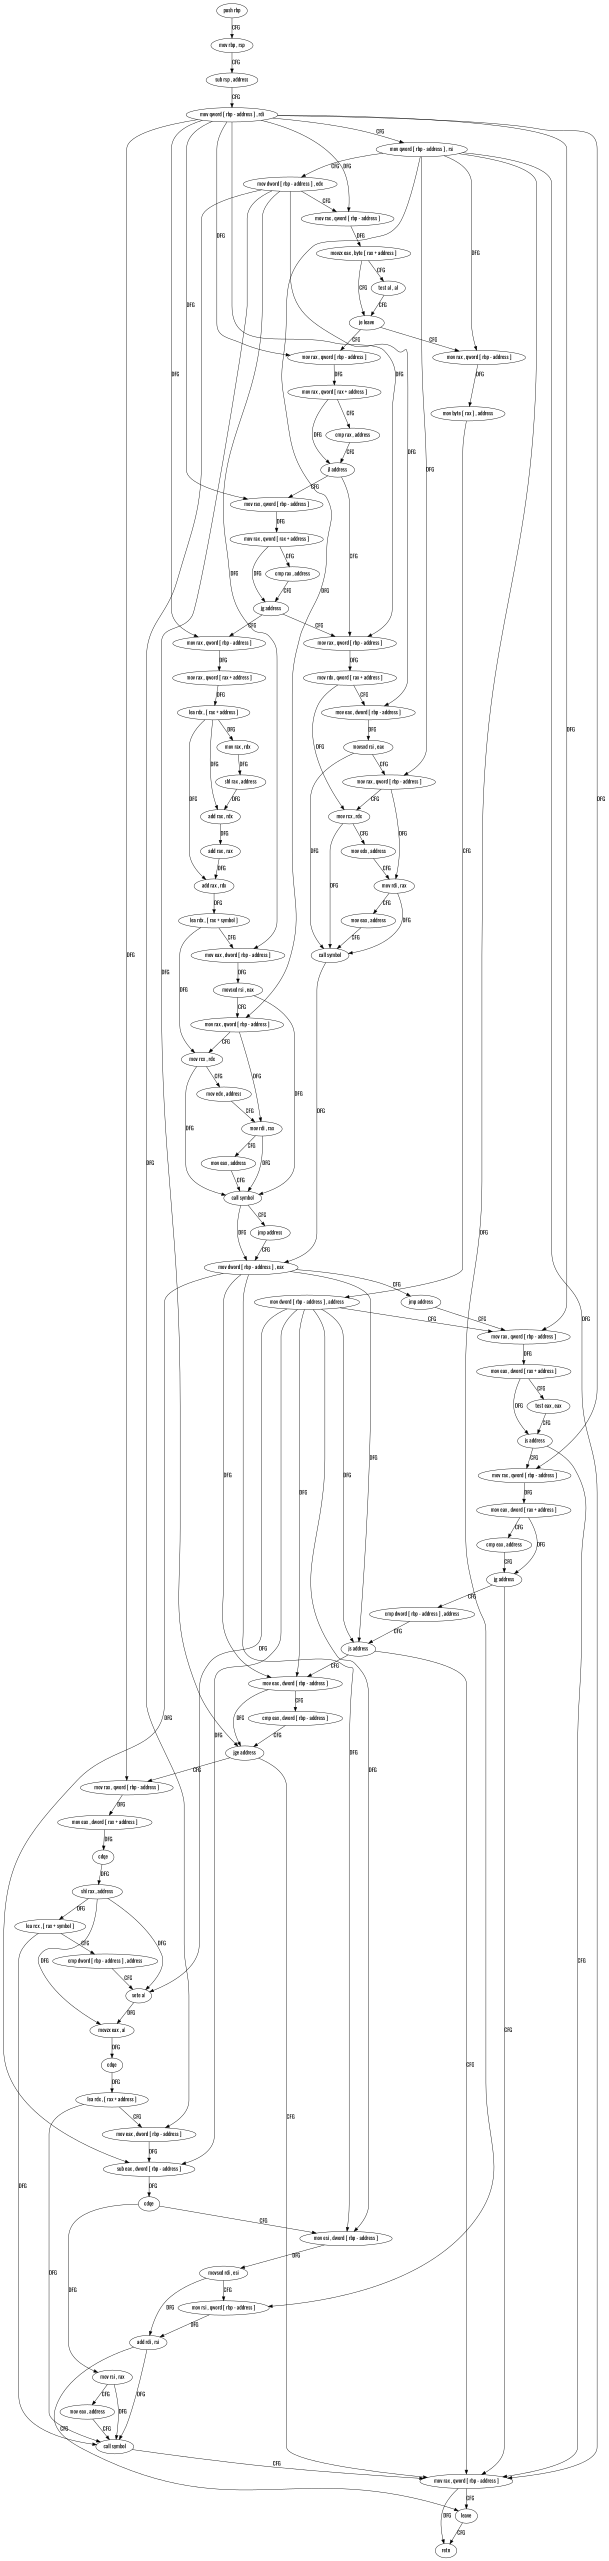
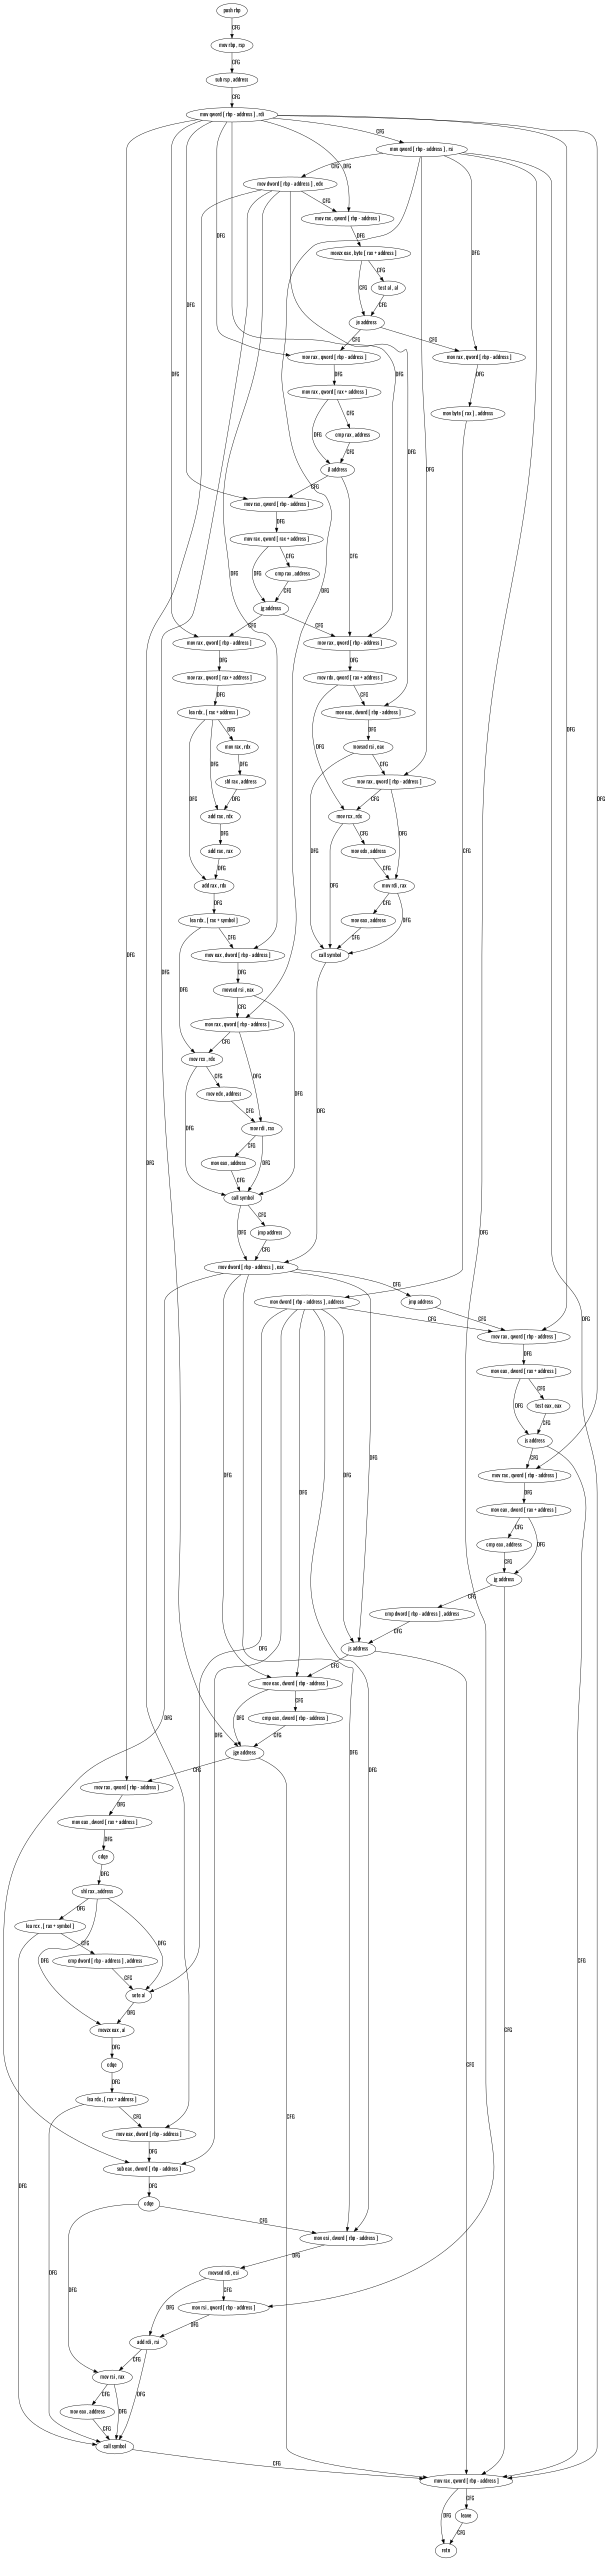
node "je leave": label "je leave" -> "je address"
edge "add rdi , rsi" -> "leave": now "add rdi , rsi" -> "mov rsi , rax"
